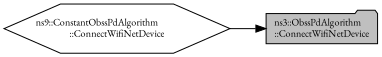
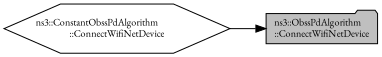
node "ns9::ConstantObssPdAlgorithm ::ConnectWifiNetDevice": label "ns9::ConstantObssPdAlgorithm ::ConnectWifiNetDevice" -> "ns3::ConstantObssPdAlgorithm ::ConnectWifiNetDevice"
